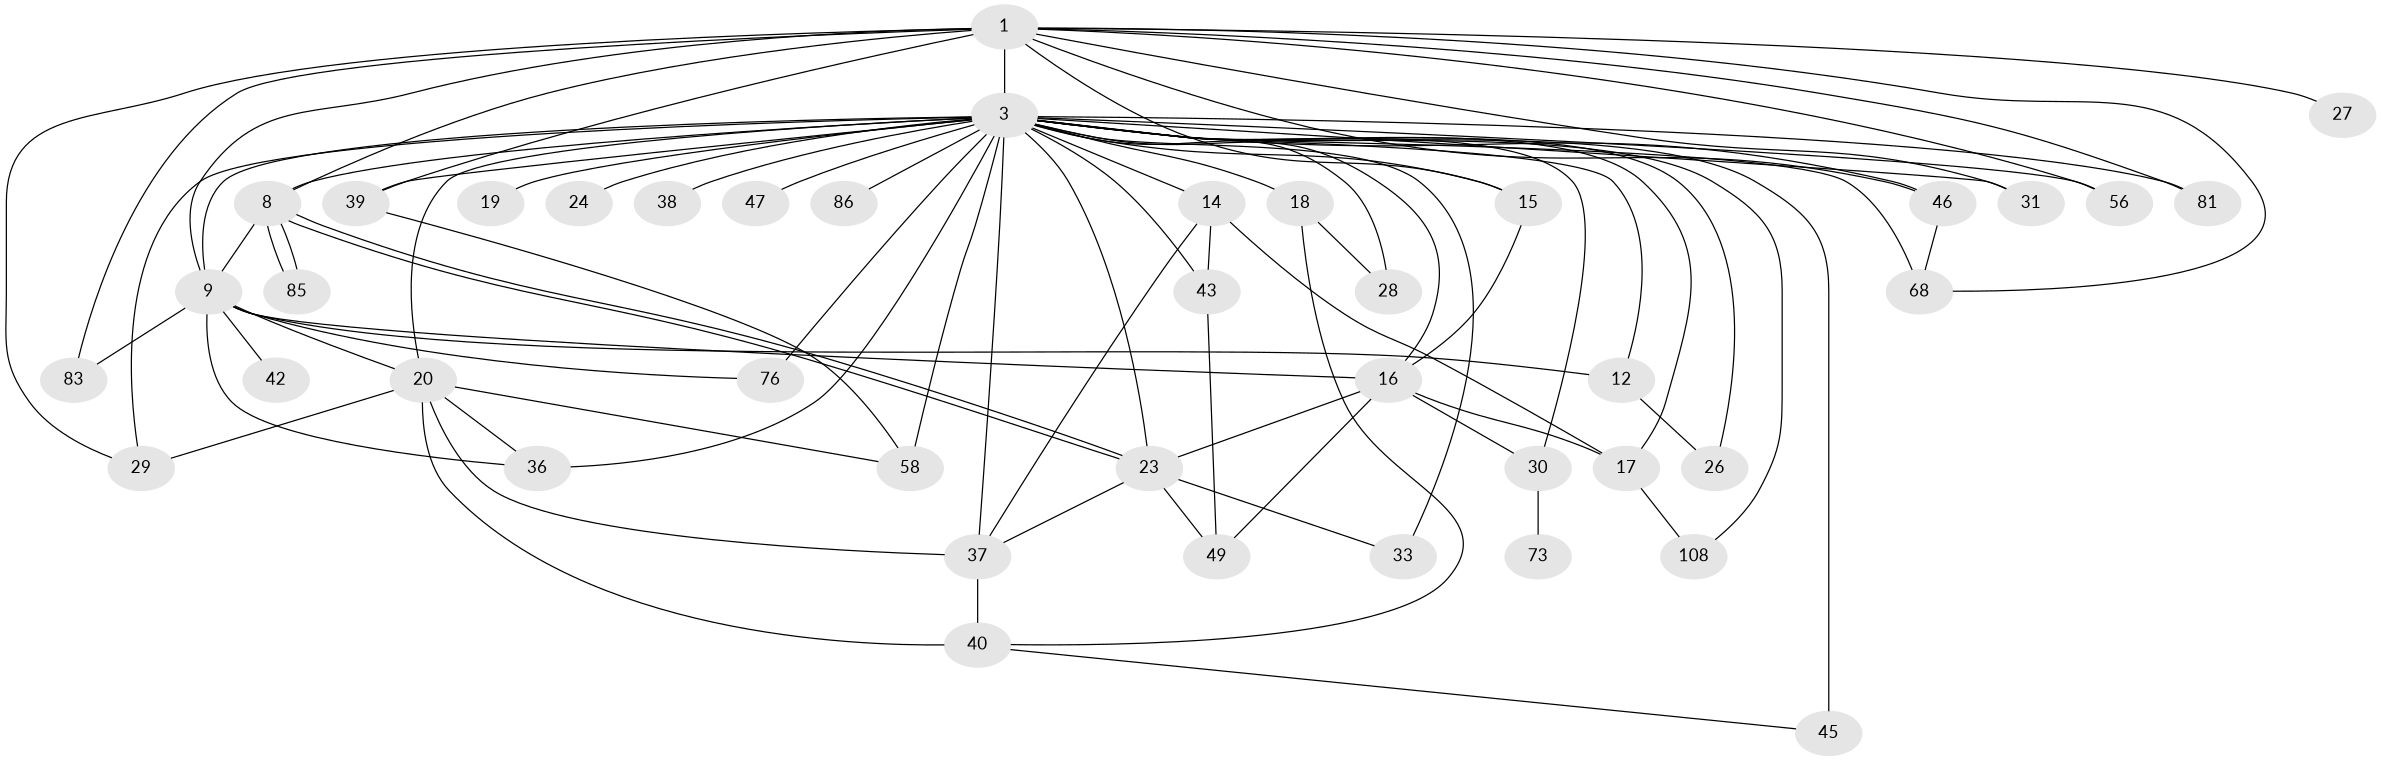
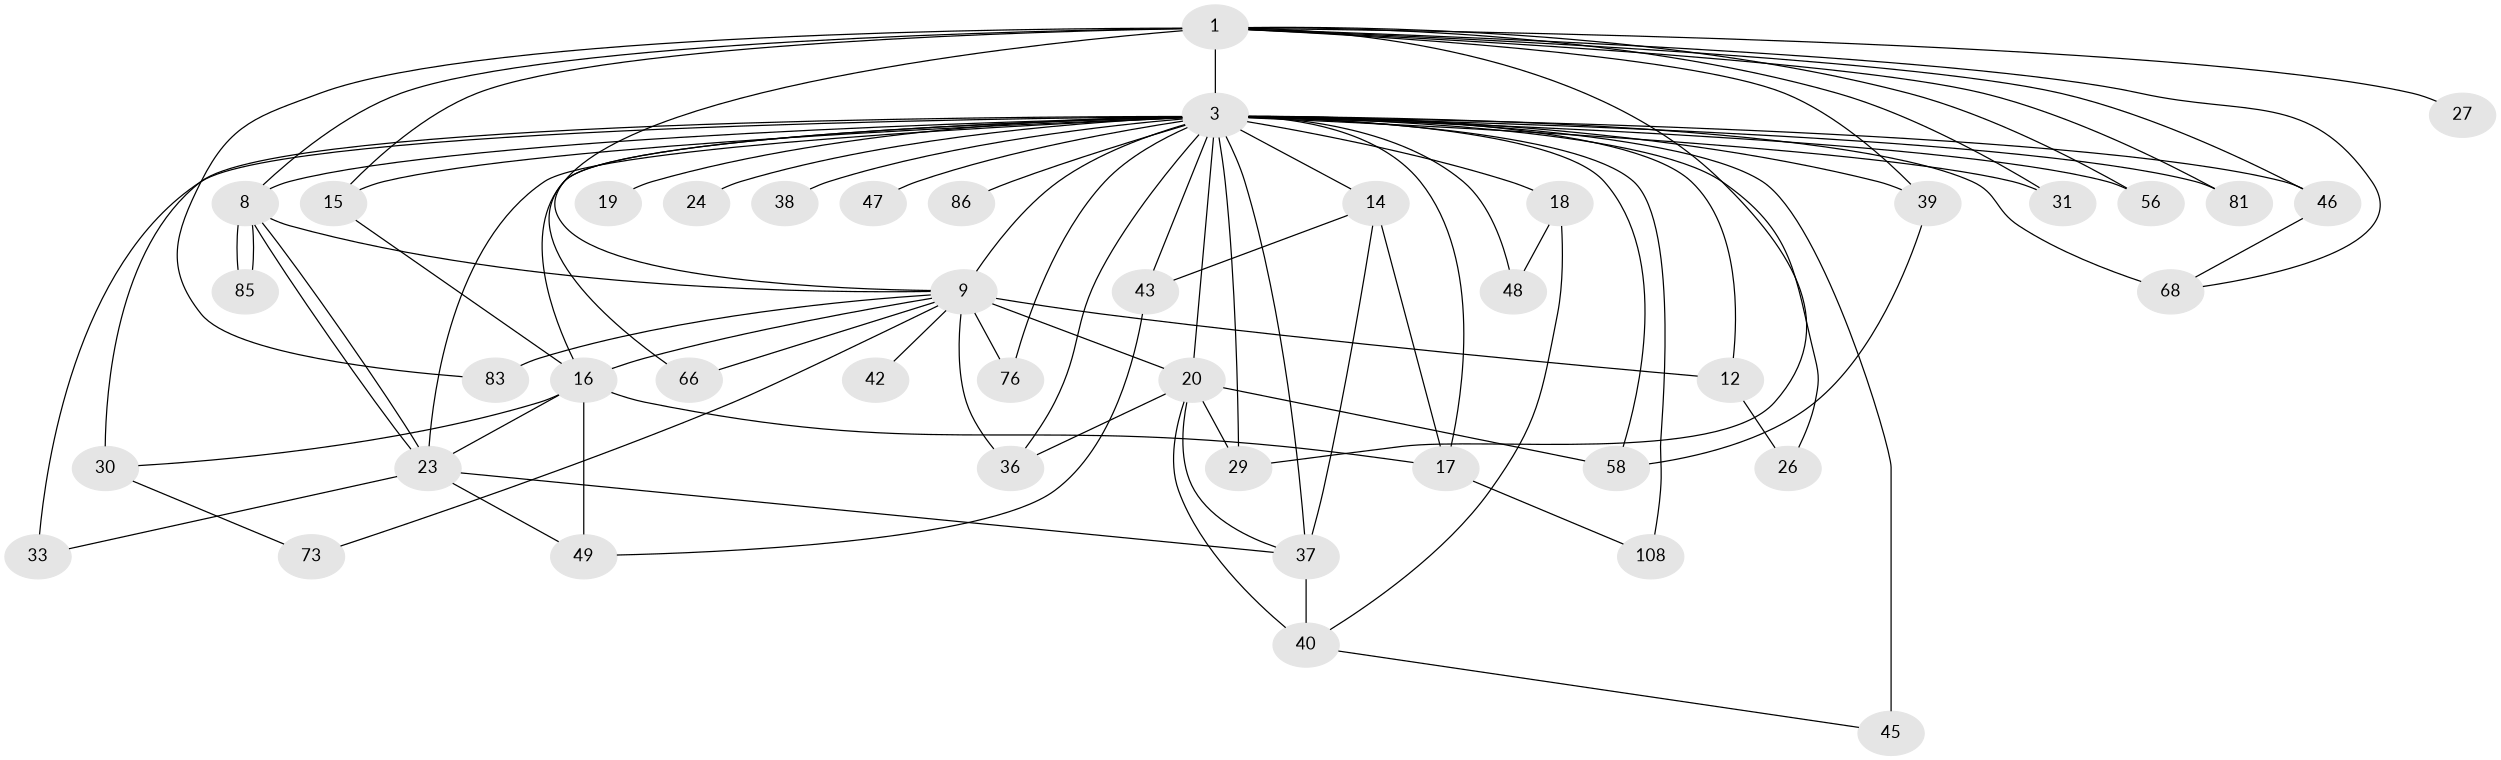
node "28": label "28" -> "48"
node "66": added
edge "9" -- "73": added
